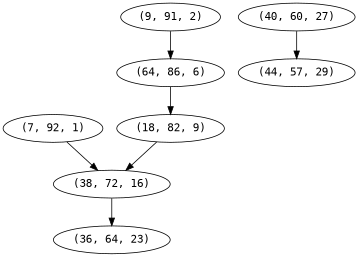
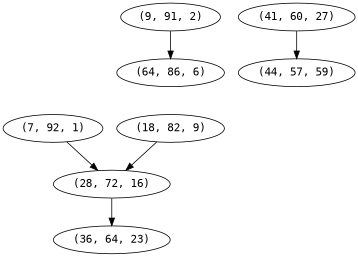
node "(40, 60, 27)": label "(40, 60, 27)" -> "(41, 60, 27)"
node "(44, 57, 29)": label "(44, 57, 29)" -> "(44, 57, 59)"
edge "(64, 86, 6)" -> "(18, 82, 9)": removed
node "(38, 72, 16)": label "(38, 72, 16)" -> "(28, 72, 16)"
